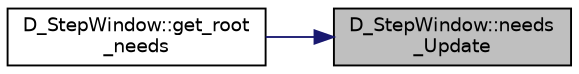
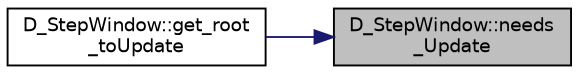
node "D_StepWindow::get_root _needs": label "D_StepWindow::get_root _needs" -> "D_StepWindow::get_root _toUpdate"
